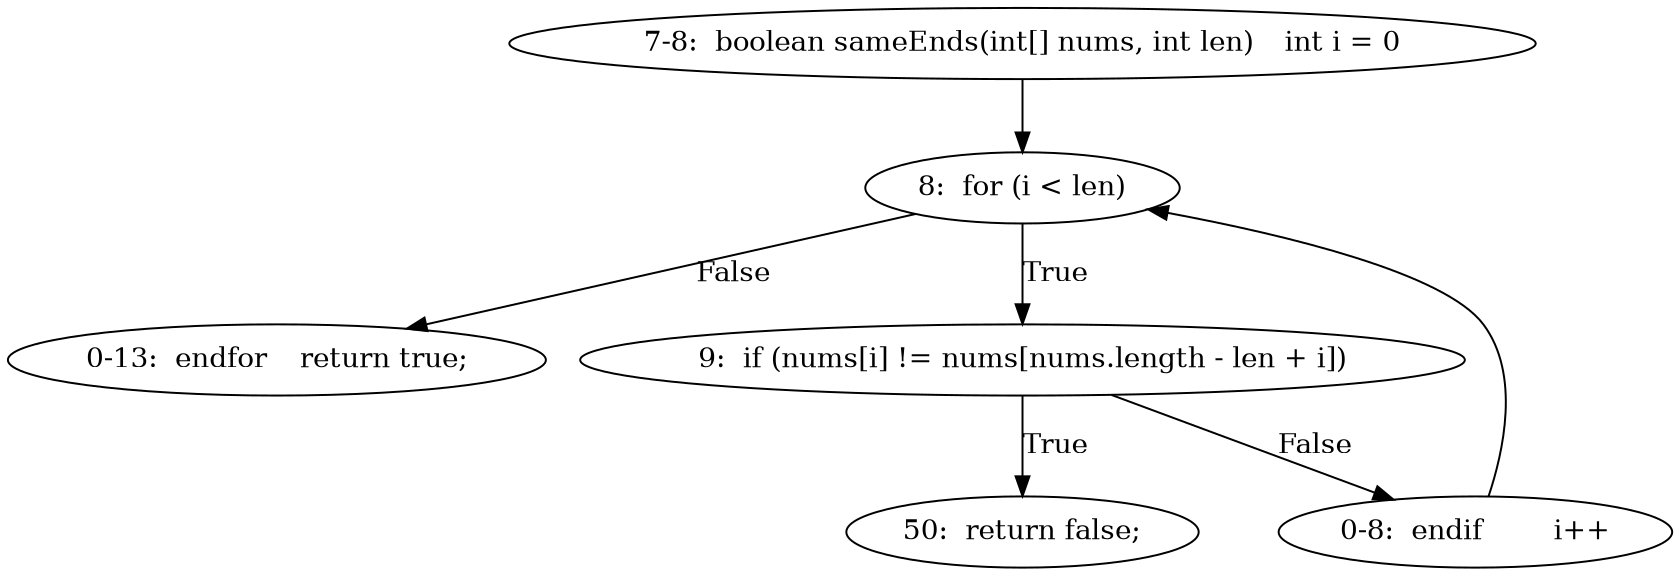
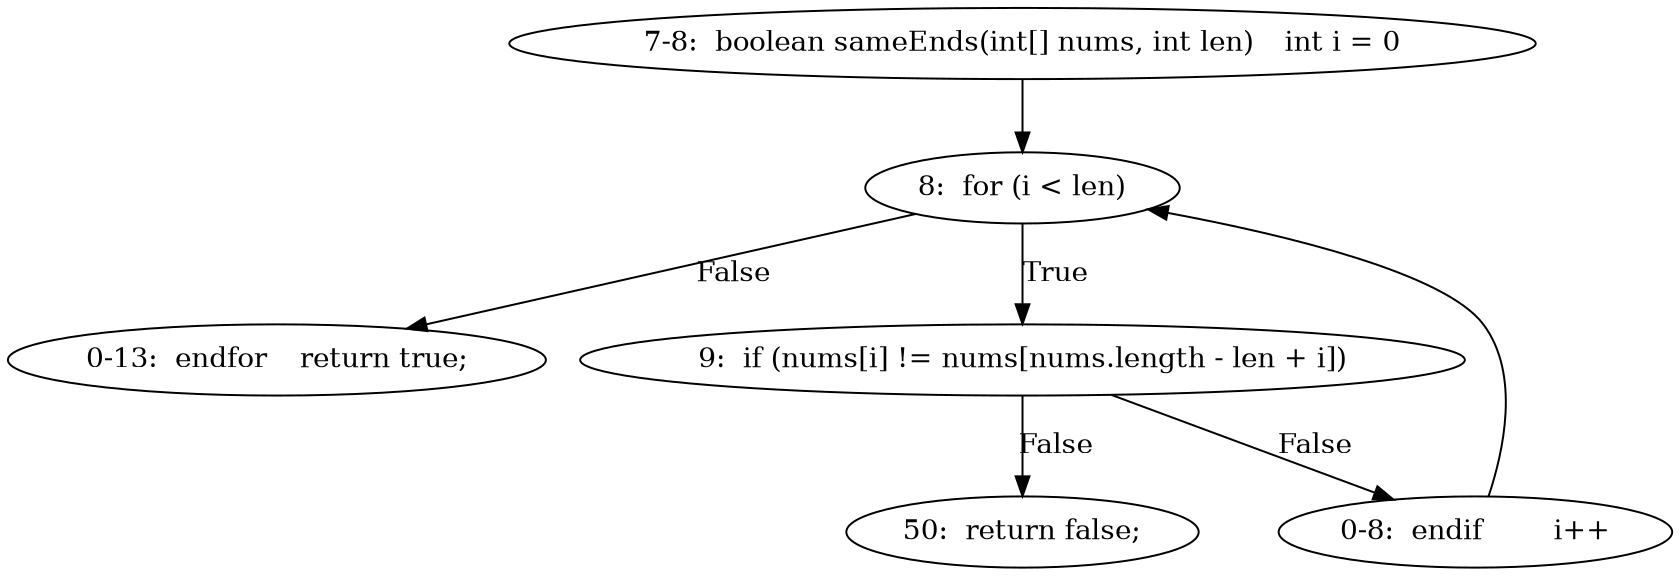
edge "9:  if (nums[i] != nums[nums.length - len + i])" -> "50:  return false;": label "True" -> "False"
